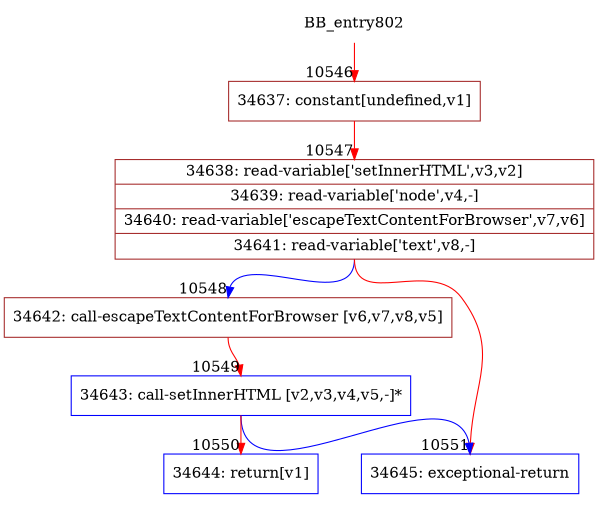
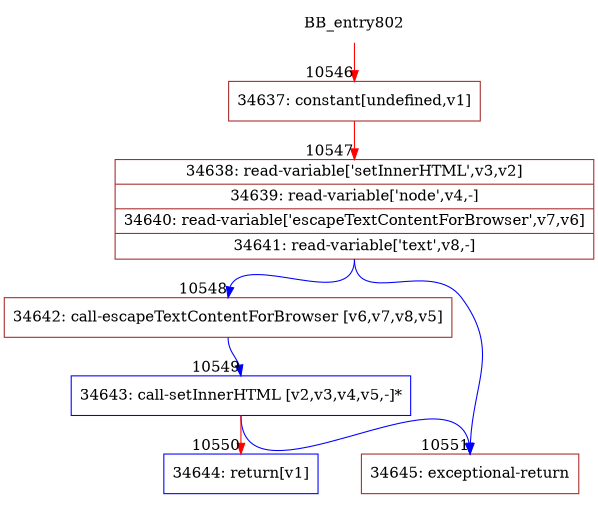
edge "34638: read-variable['setInnerHTML',v3,v2]" -> "34645: exceptional-return": color red -> blue
edge "34642: call-escapeTextContentForBrowser [v6,v7,v8,v5]" -> "34643: call-setInnerHTML [v2,v3,v4,v5,-]*": color red -> blue
node "34645: exceptional-return": color blue -> brown
